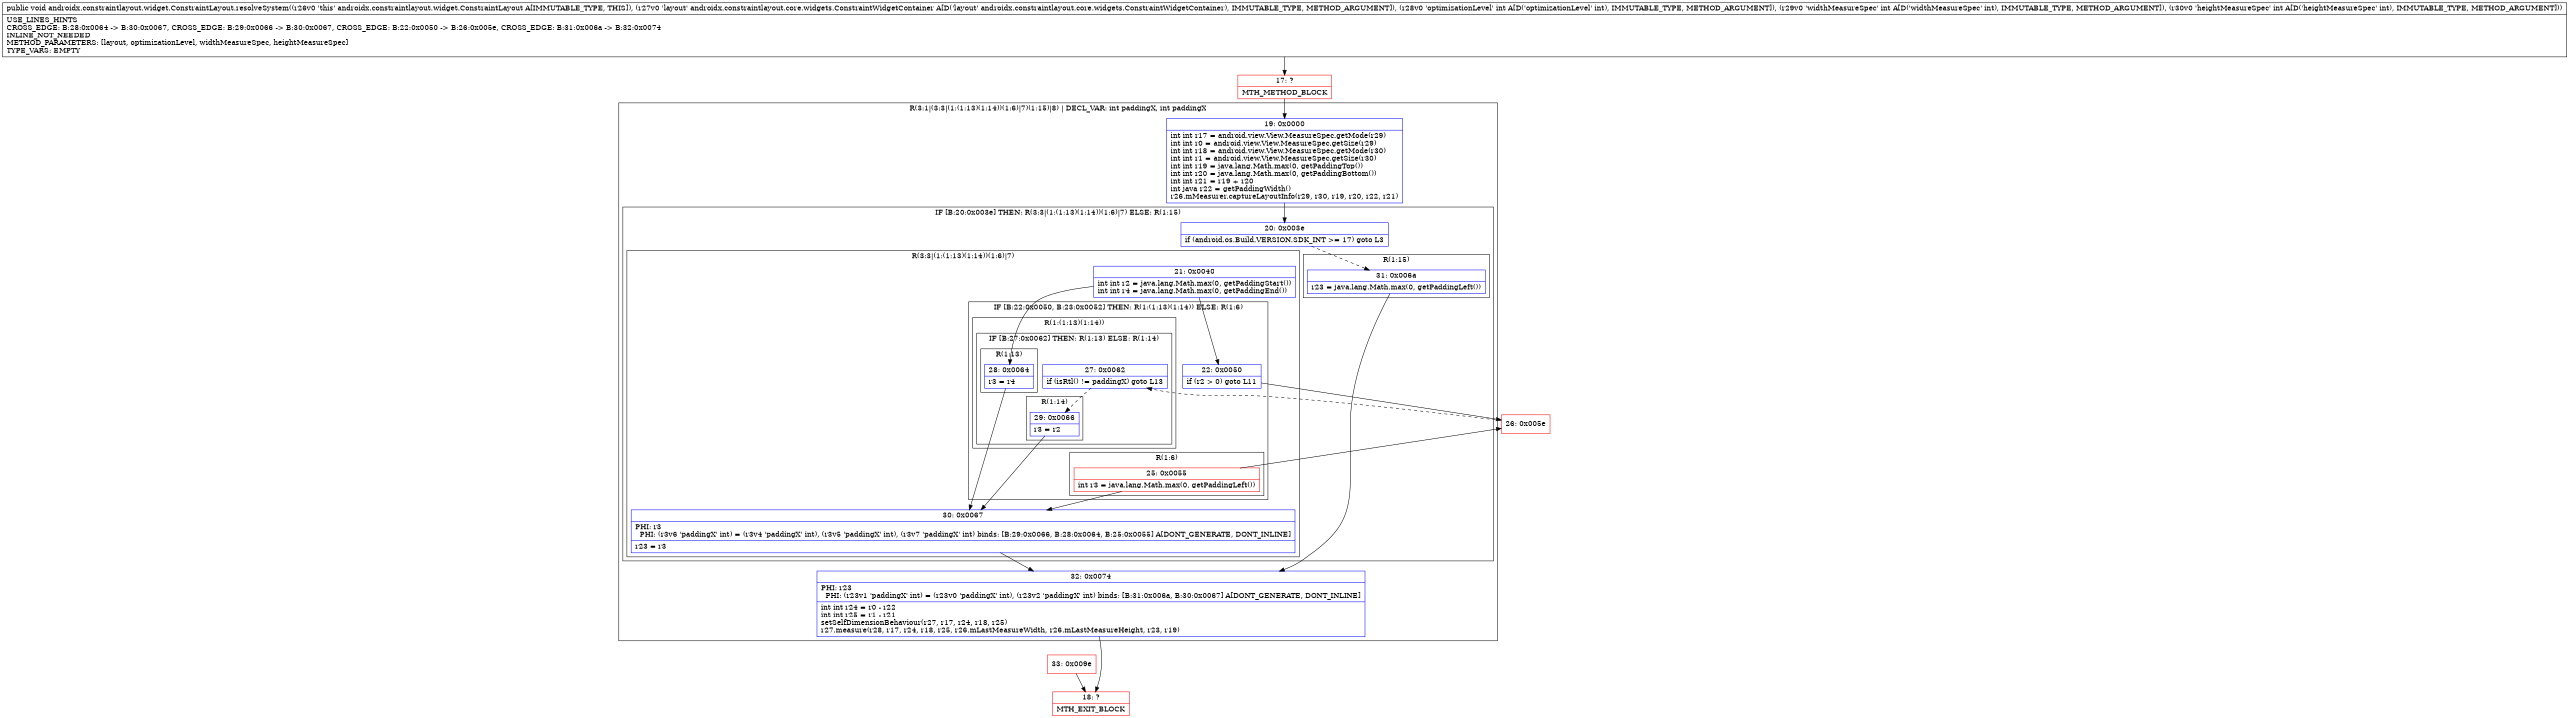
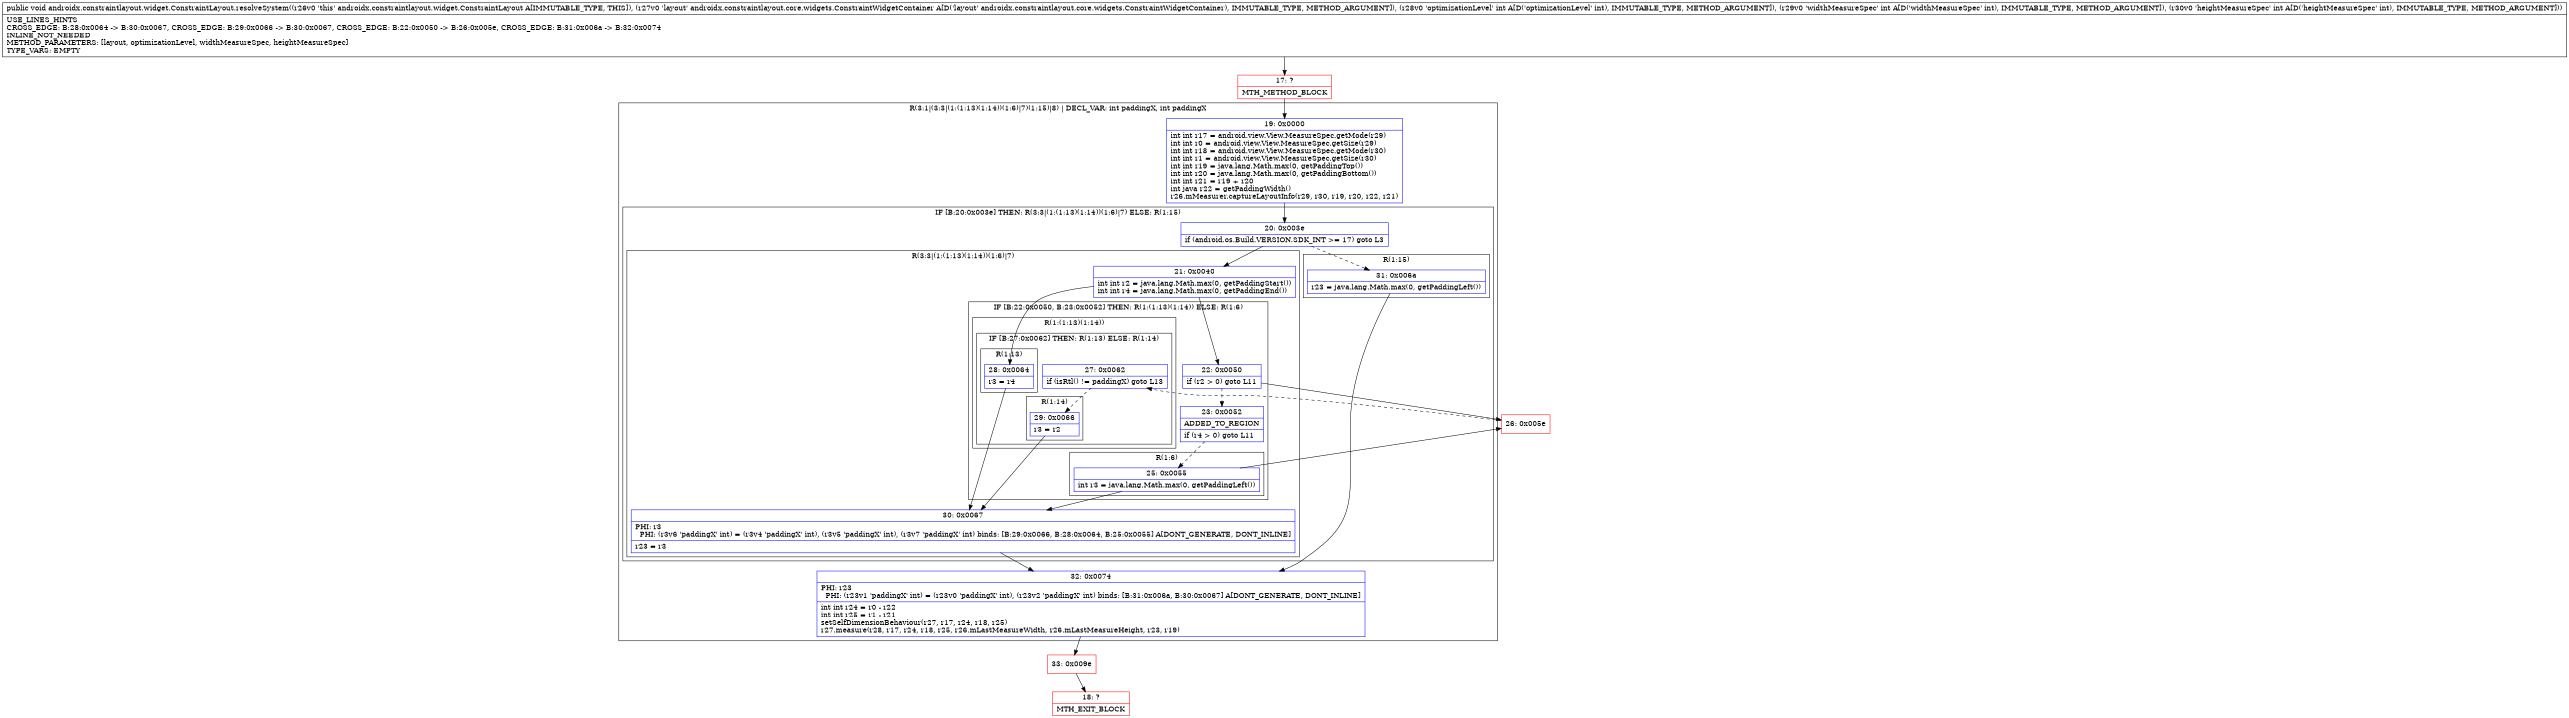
edge "20: 0x003e" -> "21: 0x0040": added
node "23: 0x0052": added
node "25: 0x0055": color red -> blue
edge "32: 0x0074" -> "18: ?": now "32: 0x0074" -> "33: 0x009e"
